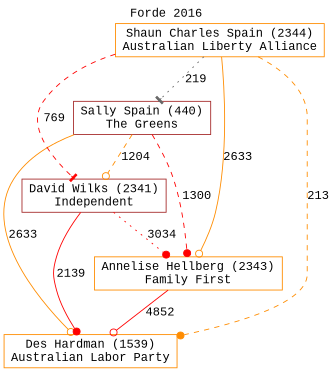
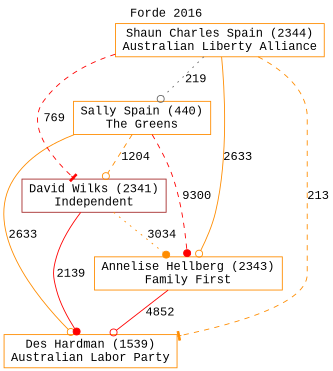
edge "Shaun Charles Spain (2344) Australian Liberty Alliance" -> "Sally Spain (440) The Greens": arrowhead tee -> odot
node "Sally Spain (440) The Greens": color brown -> darkorange
edge "Sally Spain (440) The Greens" -> "Annelise Hellberg (2343) Family First": label "1300" -> "9300"
edge "Shaun Charles Spain (2344) Australian Liberty Alliance" -> "Des Hardman (1539) Australian Labor Party": arrowhead dot -> tee
edge "David Wilks (2341) Independent" -> "Annelise Hellberg (2343) Family First": color red -> darkorange
